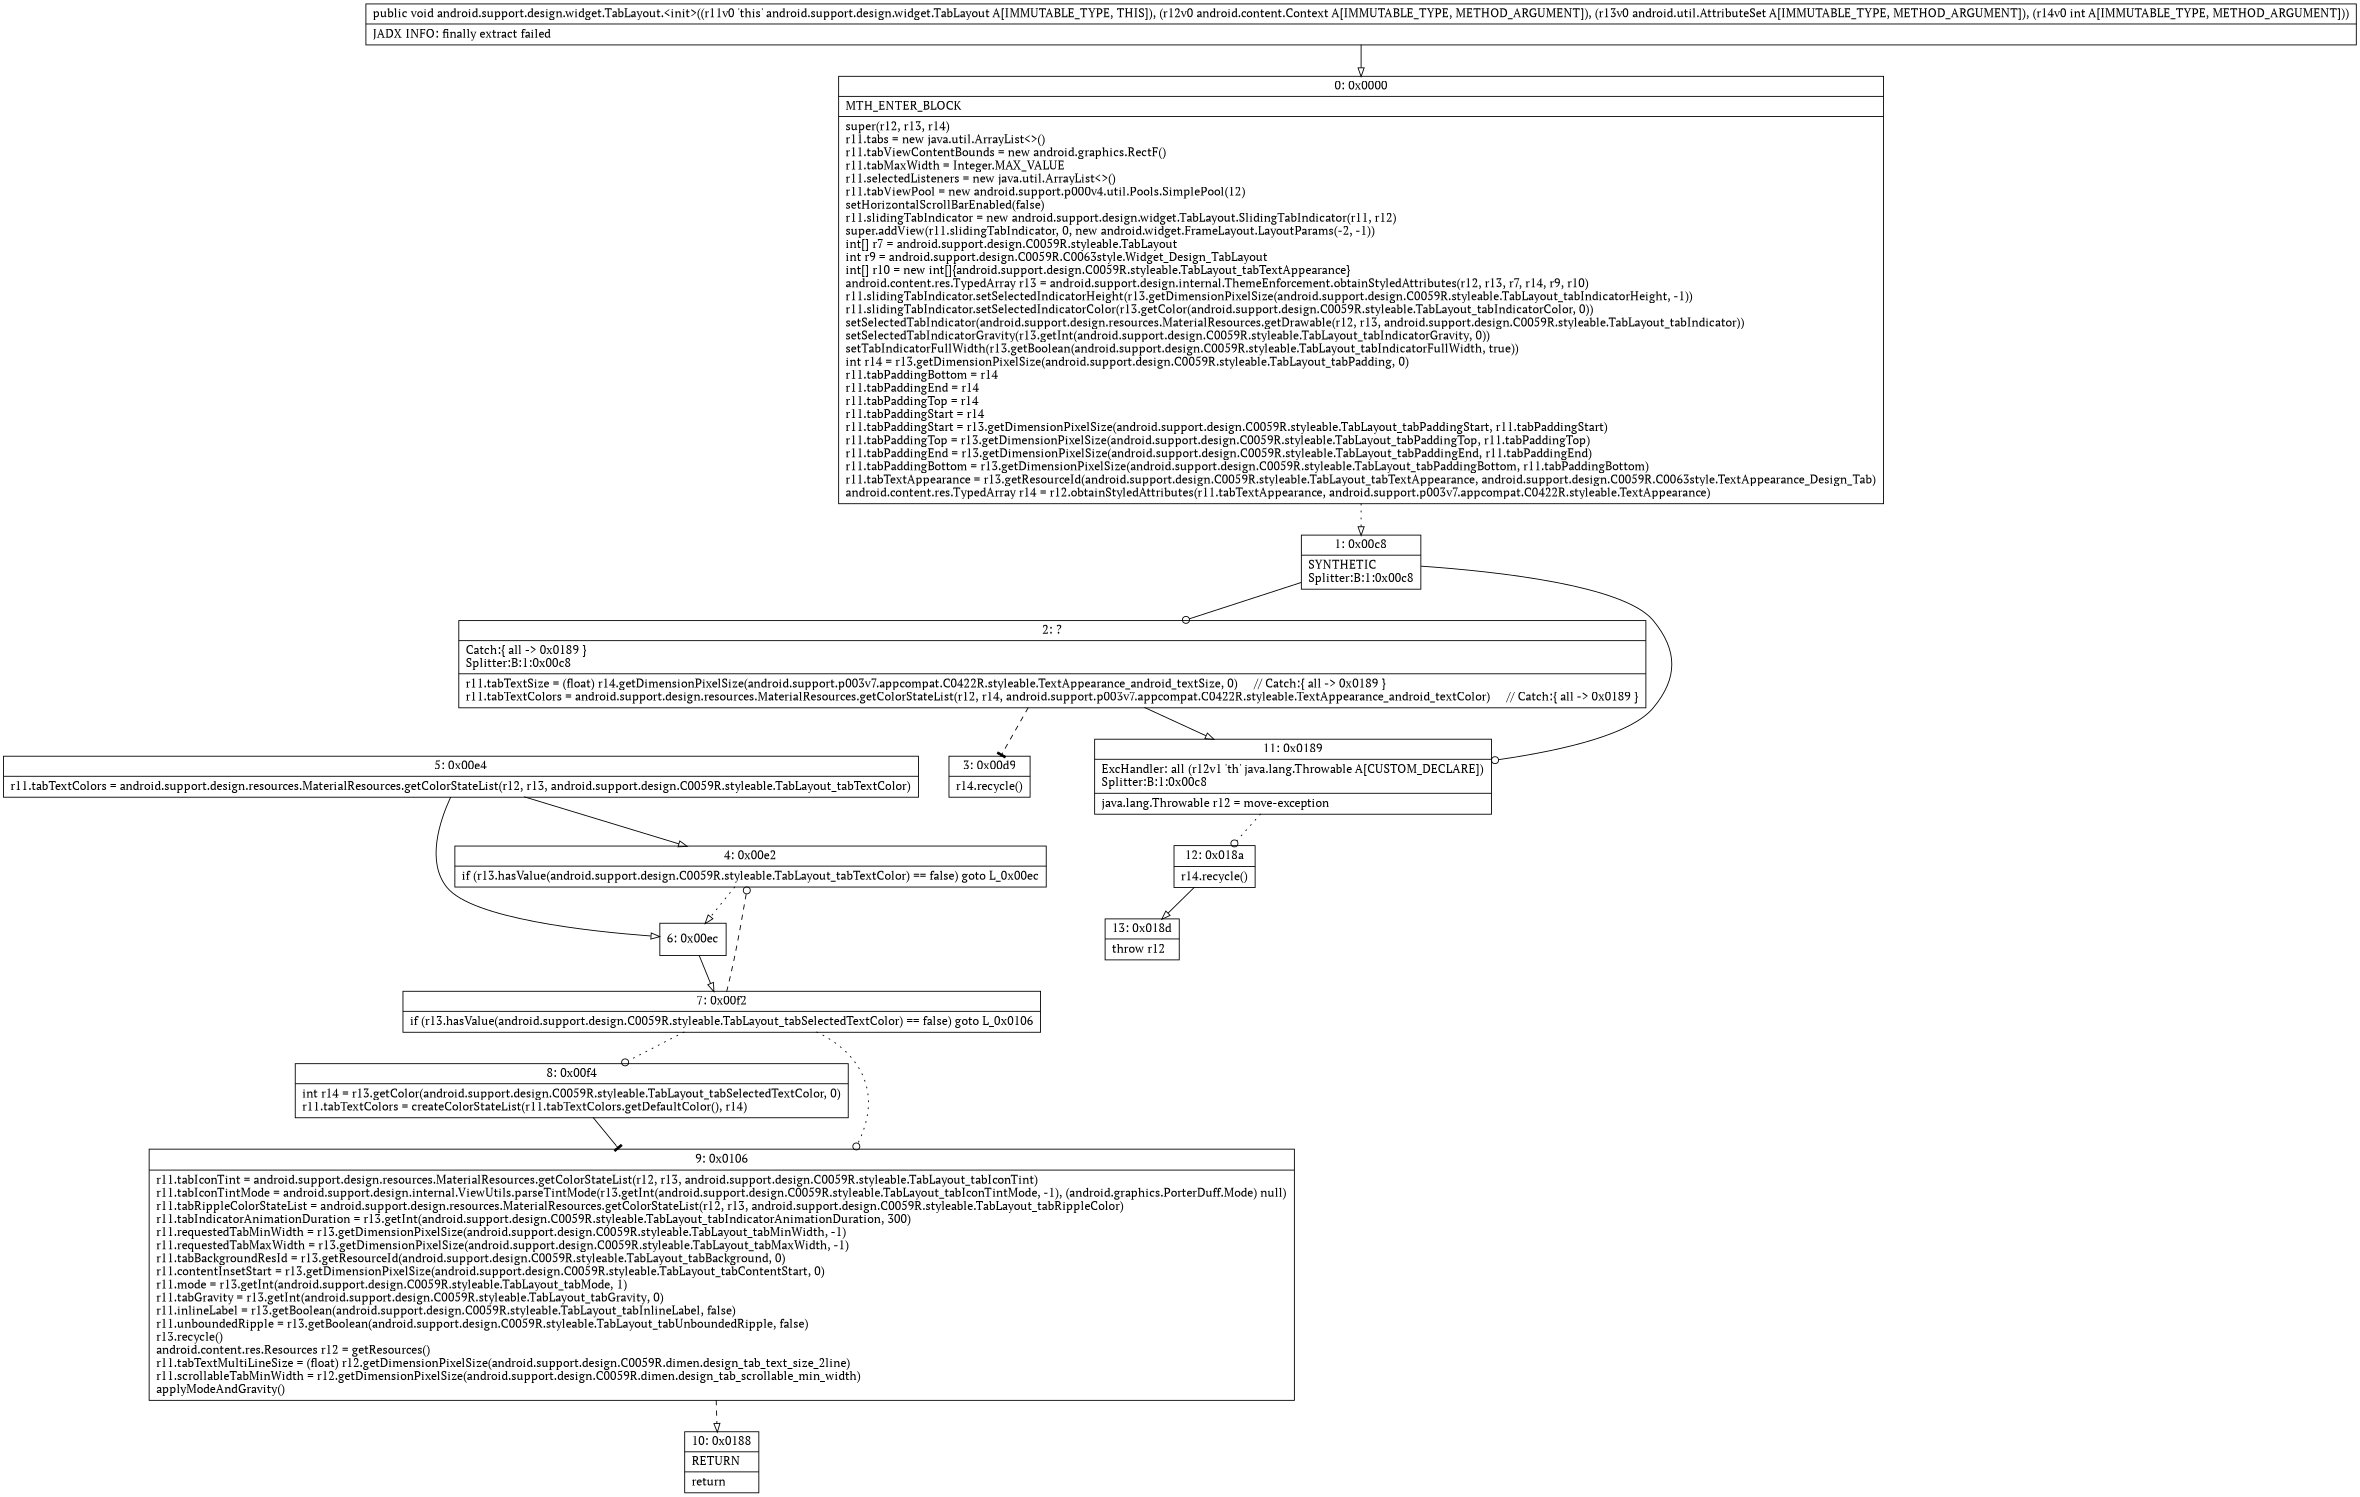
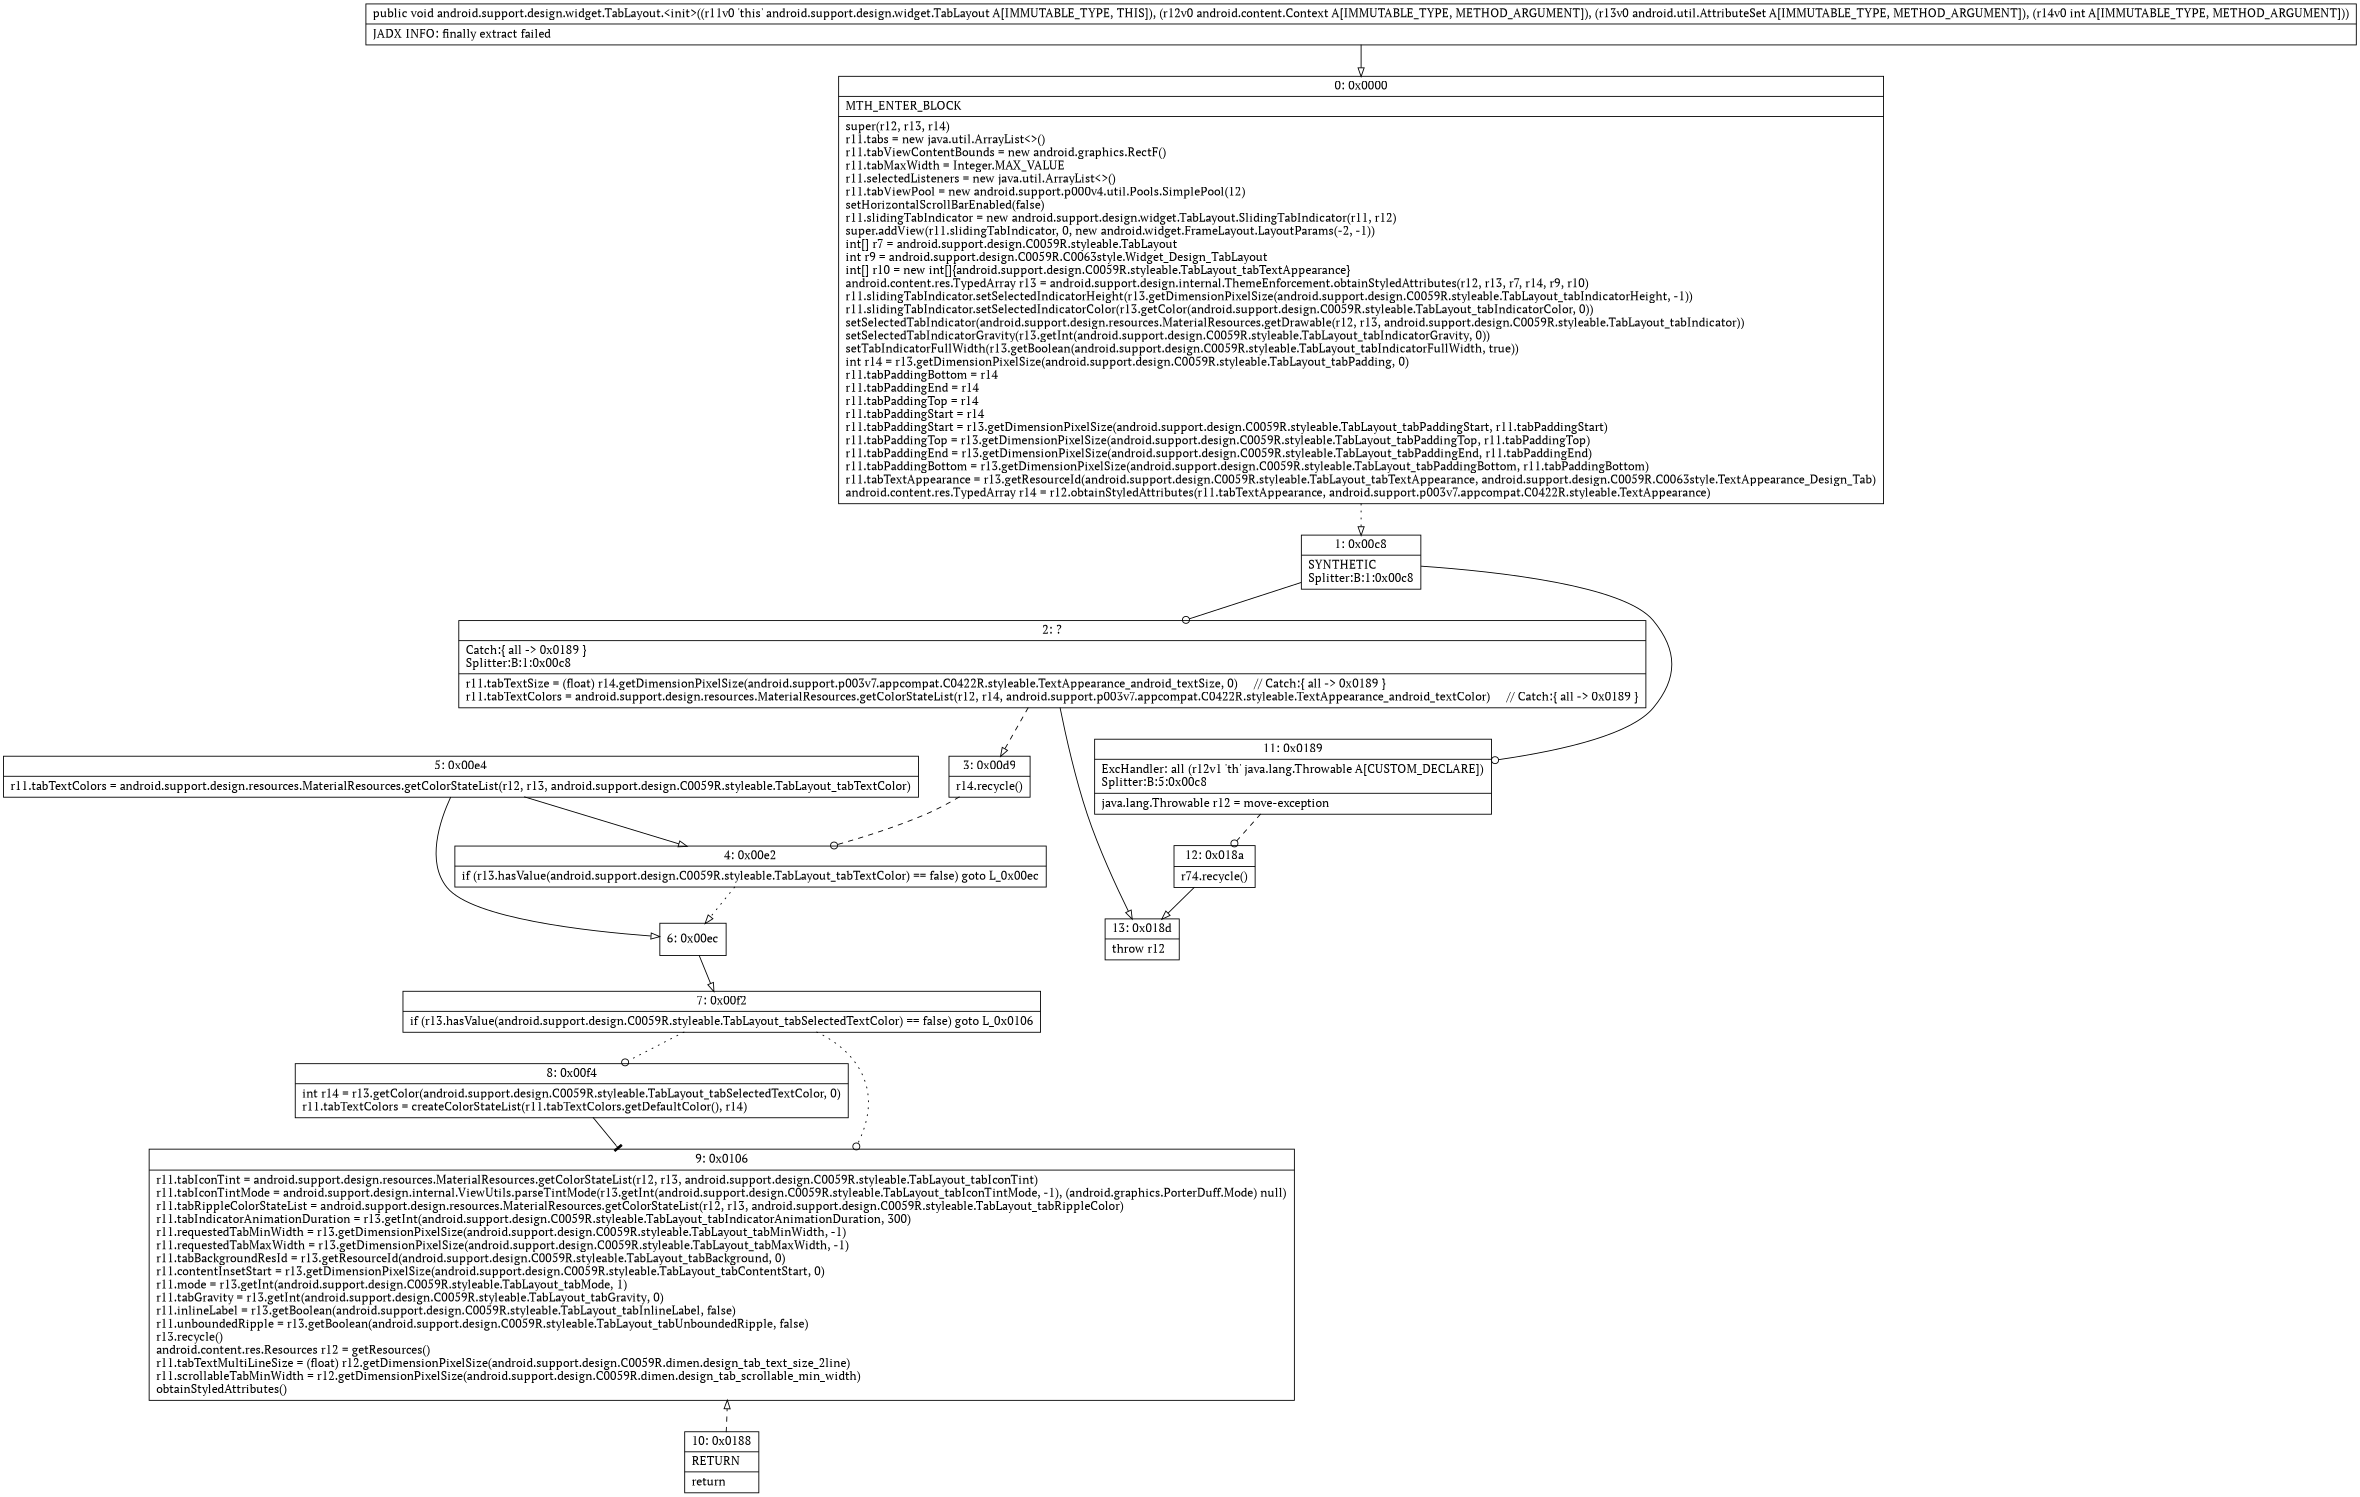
edge "2: ?" -> "11: 0x0189": now "2: ?" -> "13: 0x018d"
edge "2: ?" -> "3: 0x00d9": arrowhead tee -> onormal
node "11: 0x0189": text "Splitter:B:1:0x00c8" -> "Splitter:B:5:0x00c8"
edge "11: 0x0189" -> "12: 0x018a": style dotted -> dashed
node "12: 0x018a": text "r14.recycle()" -> "r74.recycle()"
edge "7: 0x00f2" -> "4: 0x00e2": now "3: 0x00d9" -> "4: 0x00e2"
node "9: 0x0106": text "applyModeAndGravity()" -> "obtainStyledAttributes()"
edge "9: 0x0106" -> "10: 0x0188": reversed
